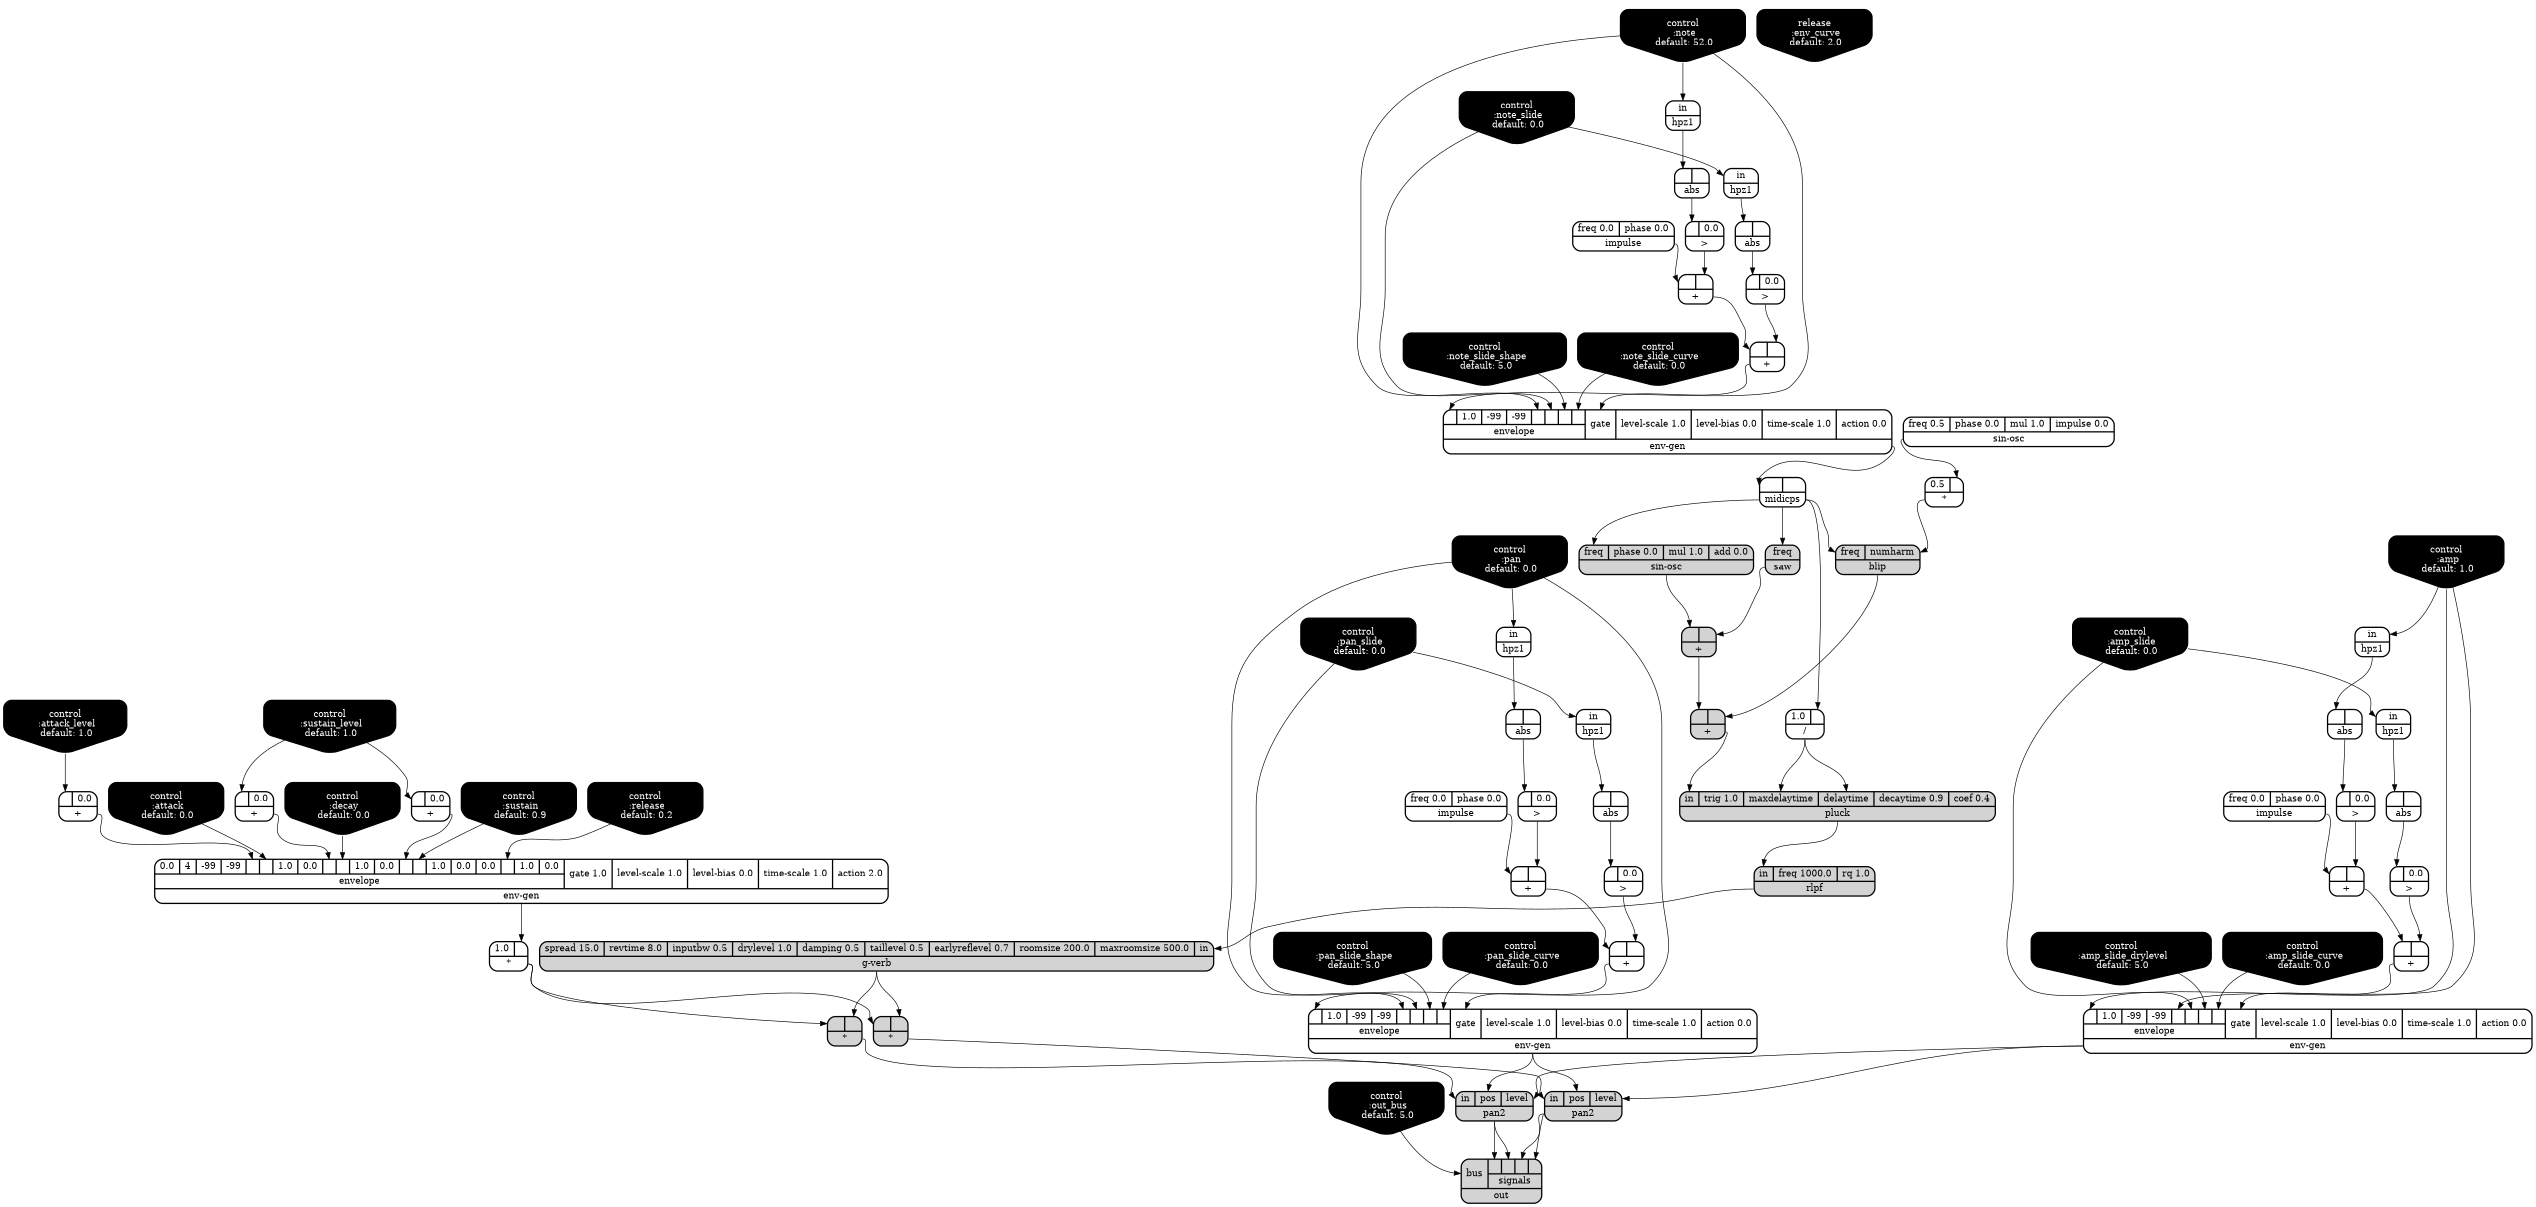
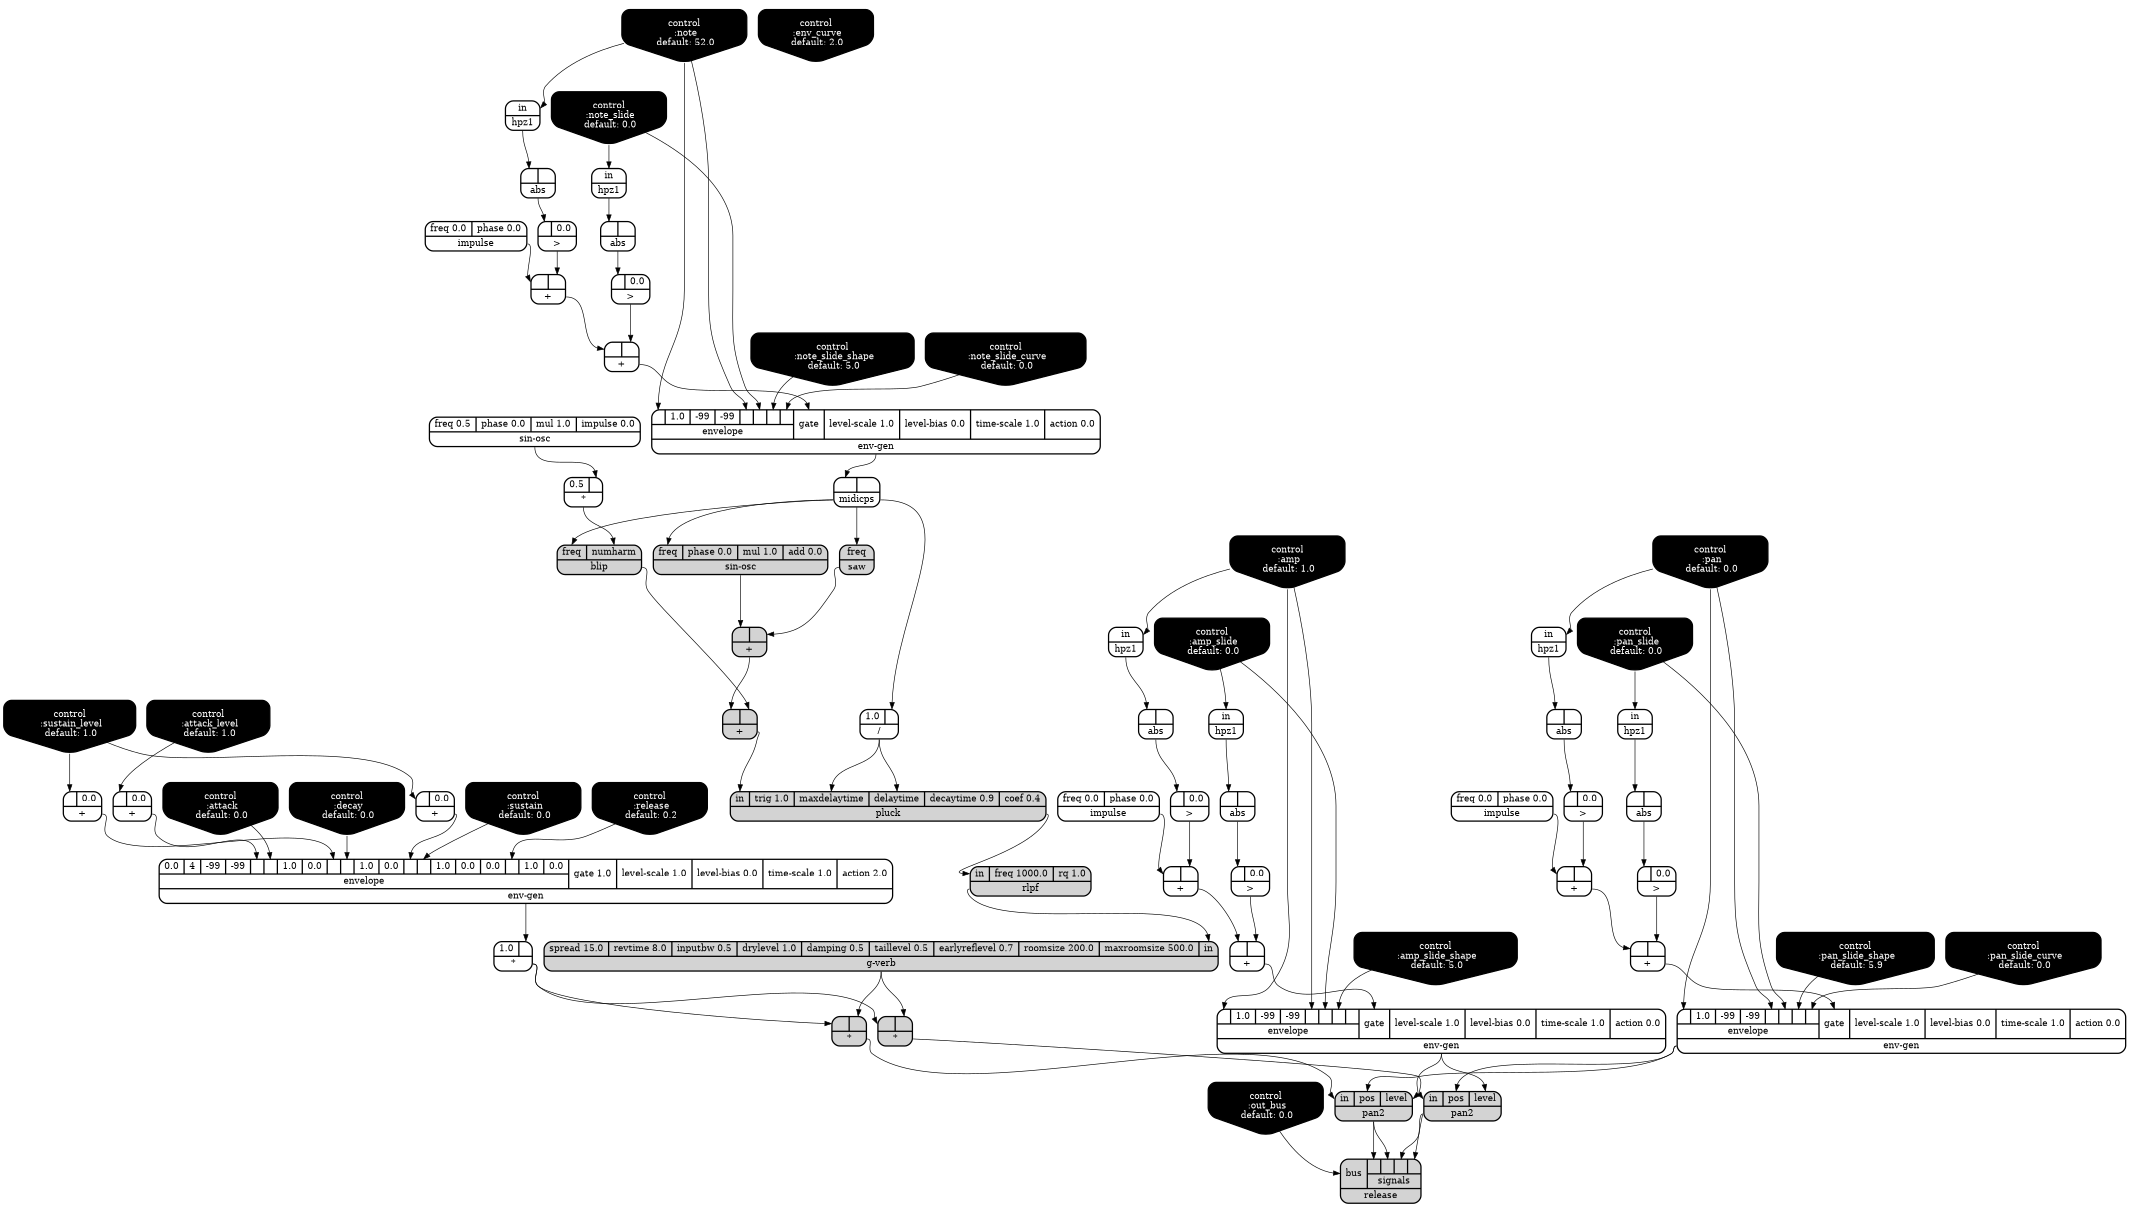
node "release :env_curve default: 2.0": label "release :env_curve default: 2.0" -> "control :env_curve default: 2.0"
node "control :sustain default: 0.9": label "control :sustain default: 0.9" -> "control :sustain default: 0.0"
node "control :pan_slide_shape default: 5.0": label "control :pan_slide_shape default: 5.0" -> "control :pan_slide_shape default: 5.9"
node "control :amp_slide_drylevel default: 5.0": label "control :amp_slide_drylevel default: 5.0" -> "control :amp_slide_shape default: 5.0"
node "control :amp_slide_curve default: 0.0": removed
node "control :out_bus default: 5.0": label "control :out_bus default: 5.0" -> "control :out_bus default: 0.0"
node "bus": text "out" -> "release"
